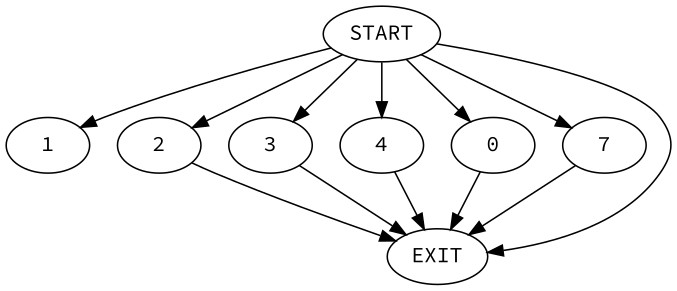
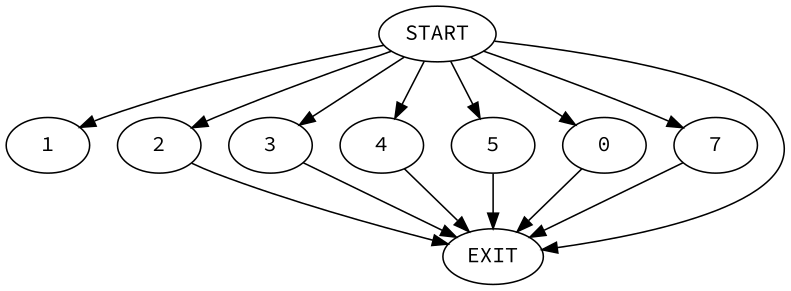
node "5": added
